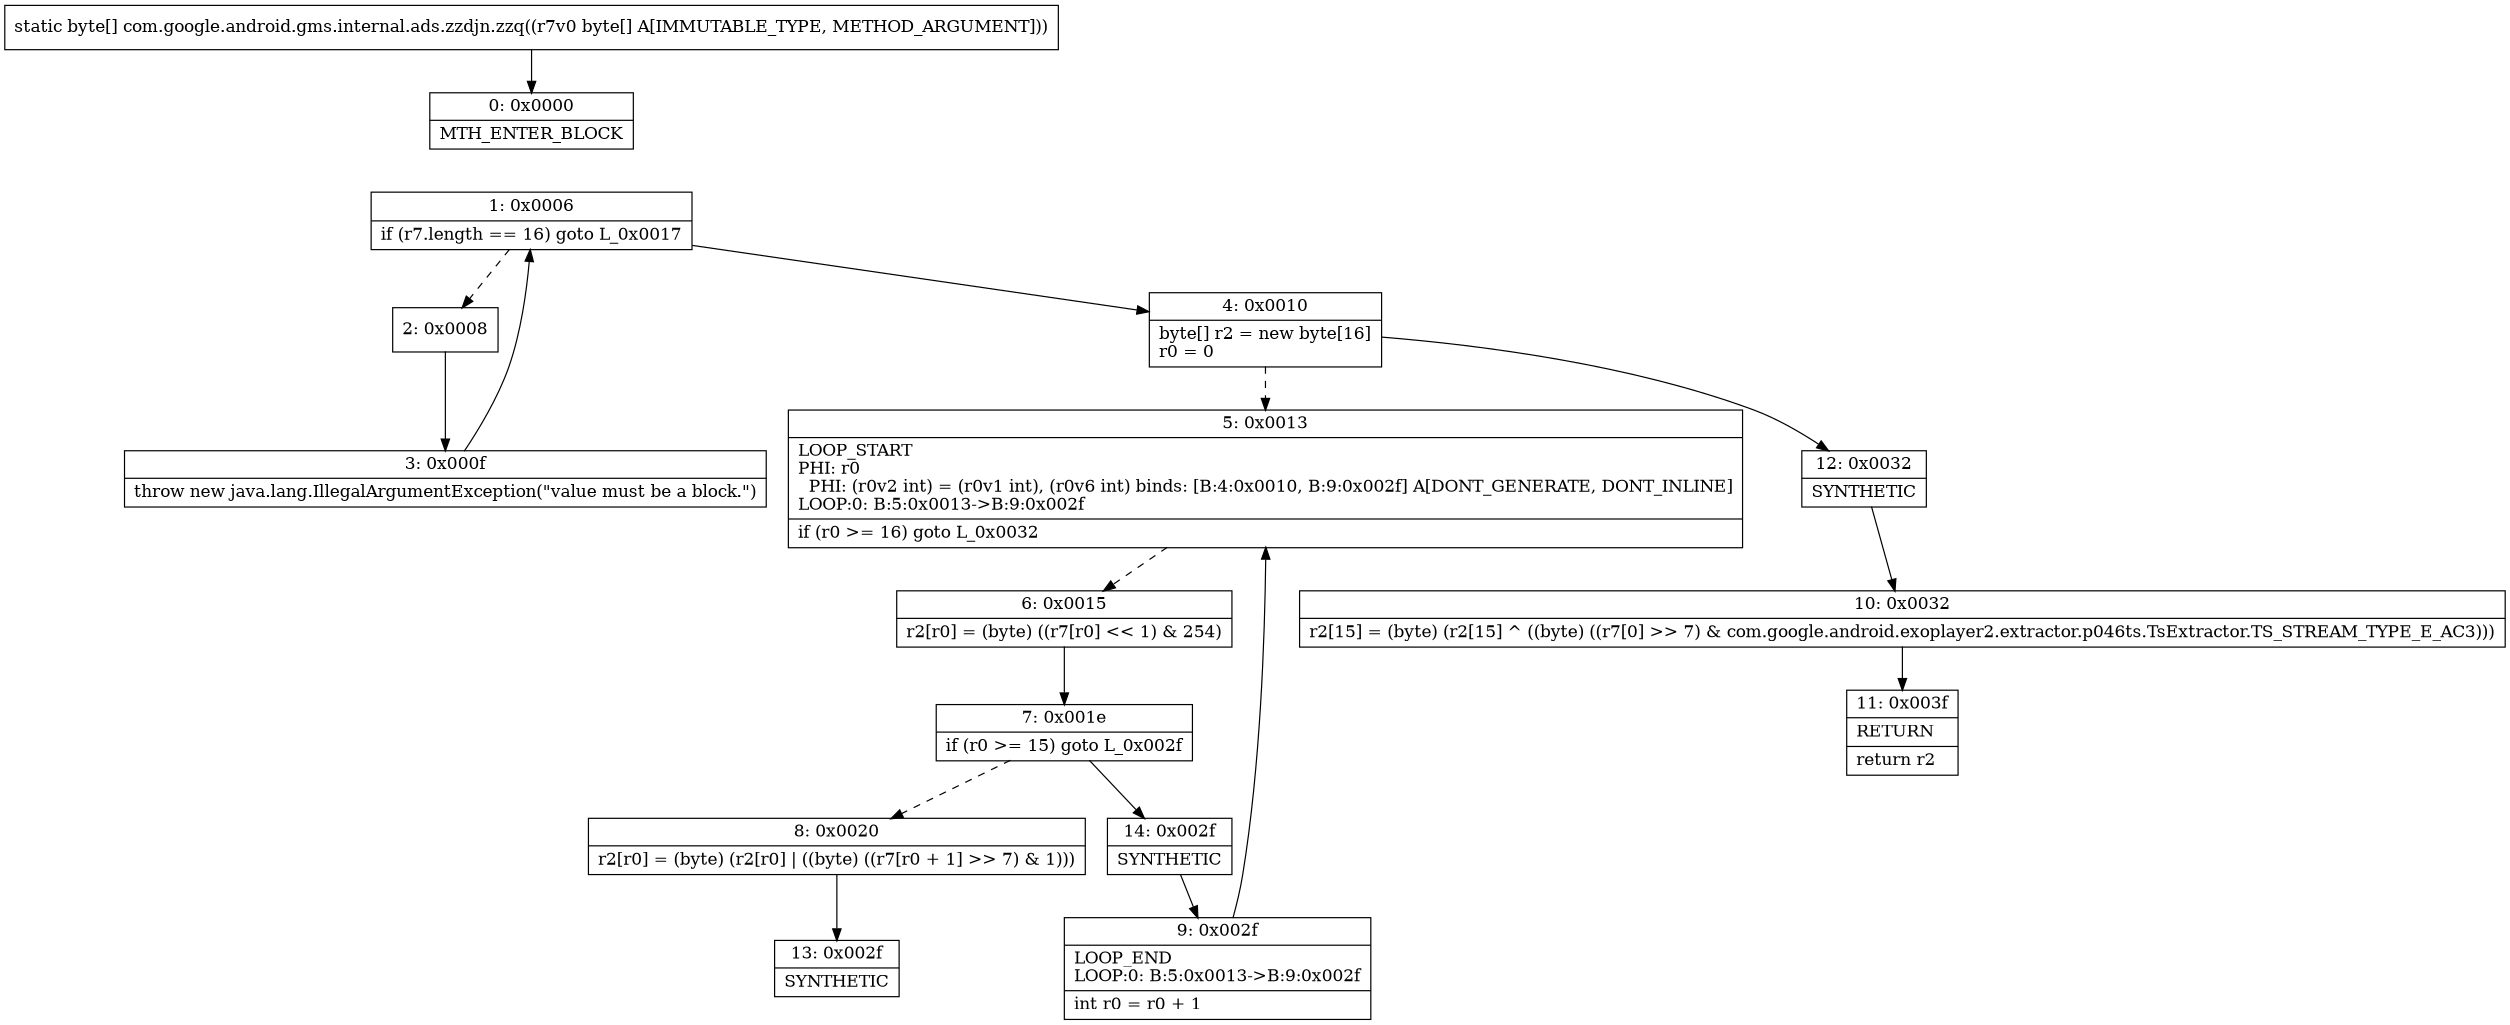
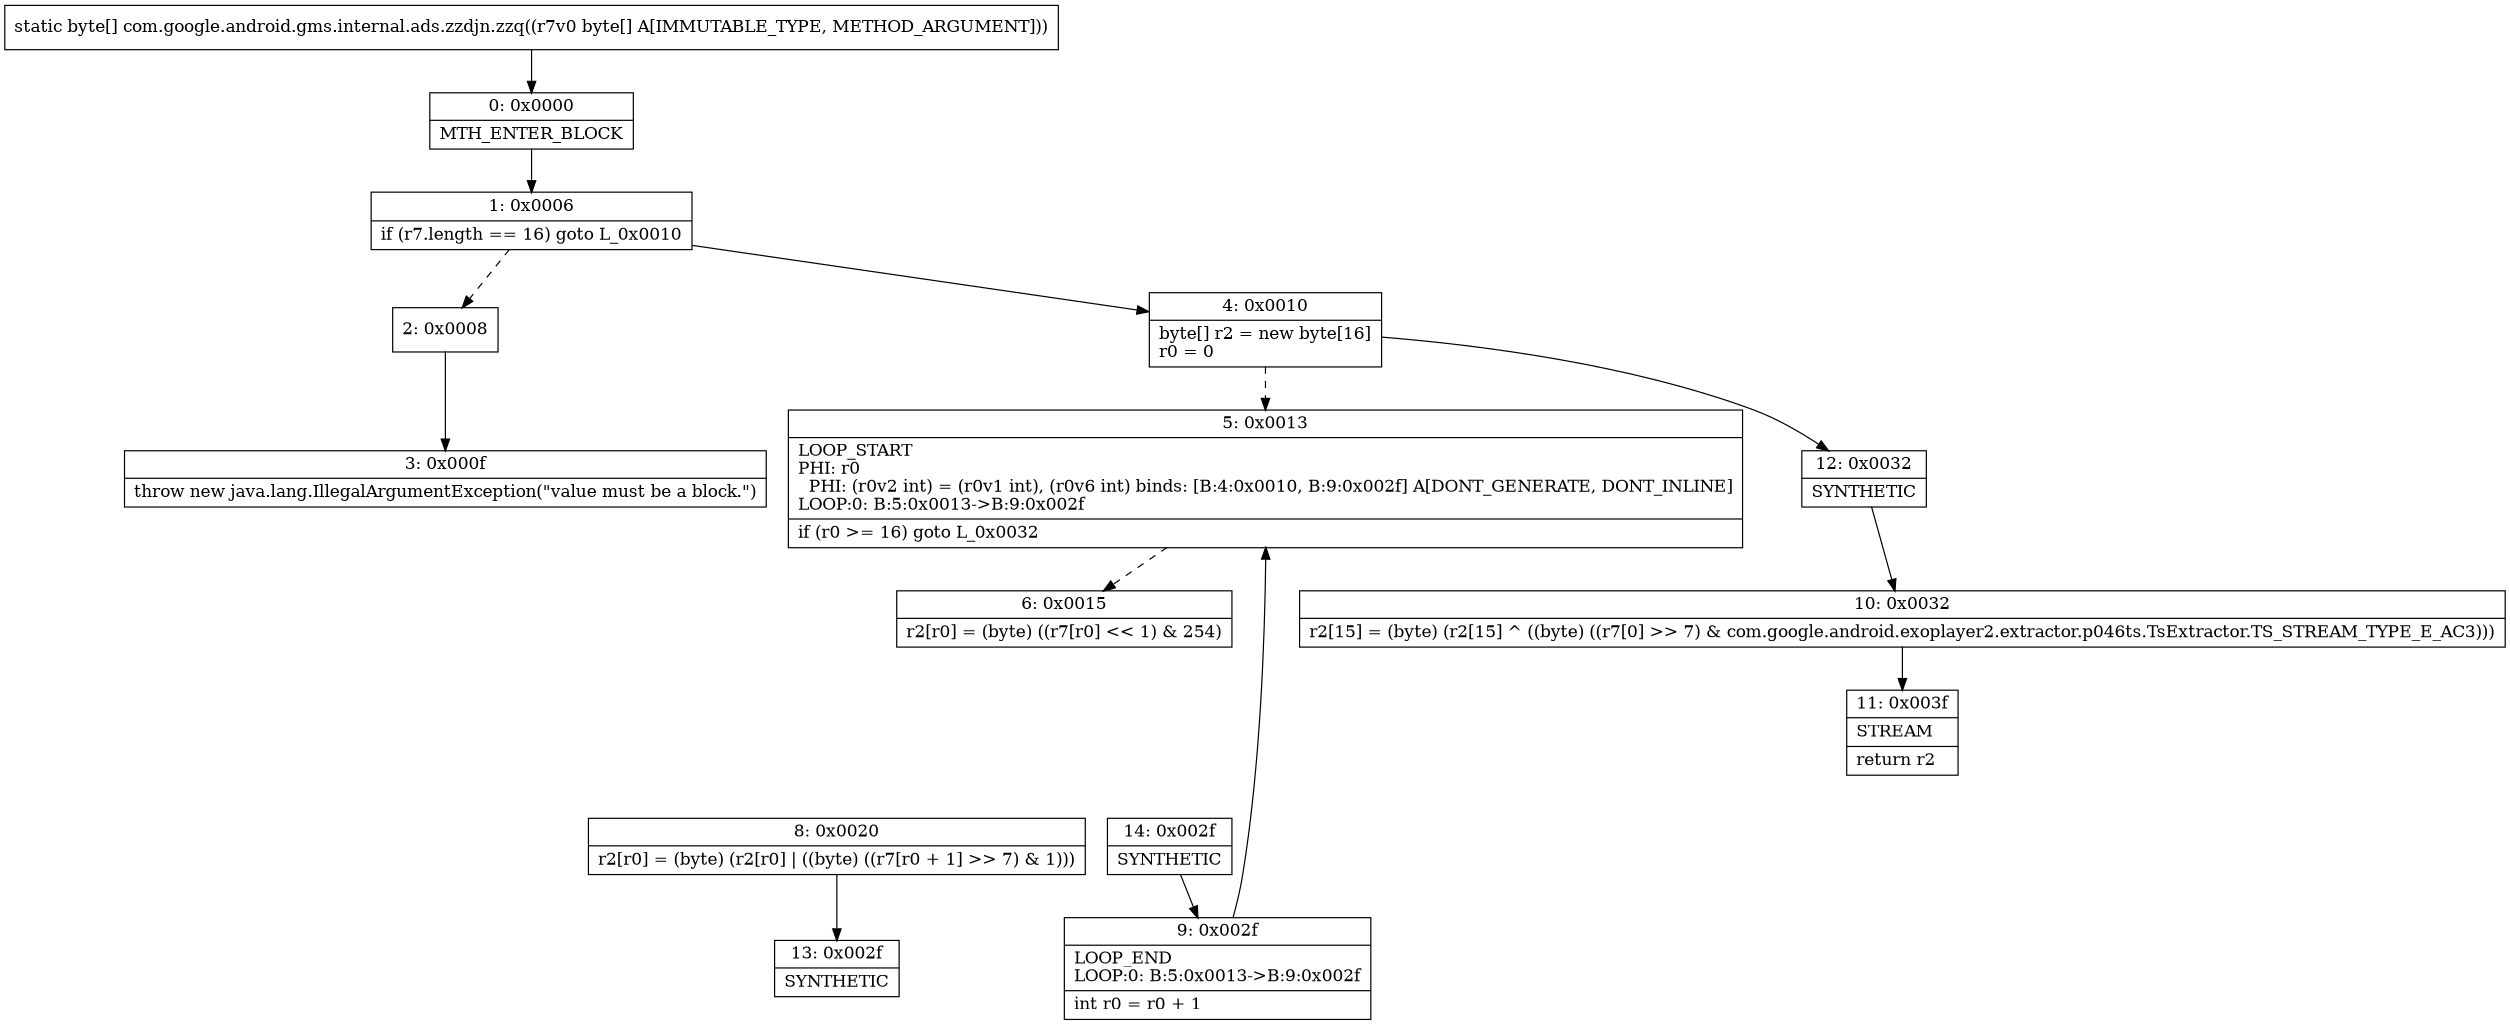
node "1: 0x0006": text "if (r7.length == 16) goto L_0x0017" -> "if (r7.length == 16) goto L_0x0010"
edge "3: 0x000f" -> "1: 0x0006": now "0: 0x0000" -> "1: 0x0006"
node "11: 0x003f": text "RETURN" -> "STREAM"
node "7: 0x001e": removed
